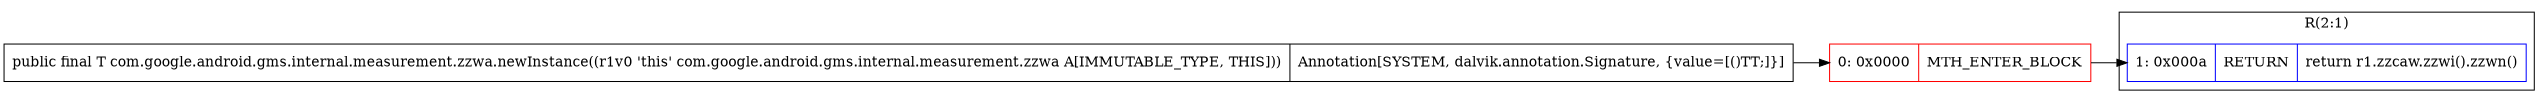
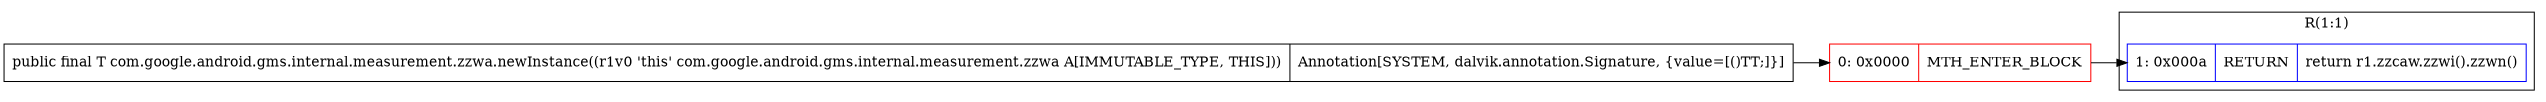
cluster "R(2:1)": label "R(2:1)" -> "R(1:1)"
